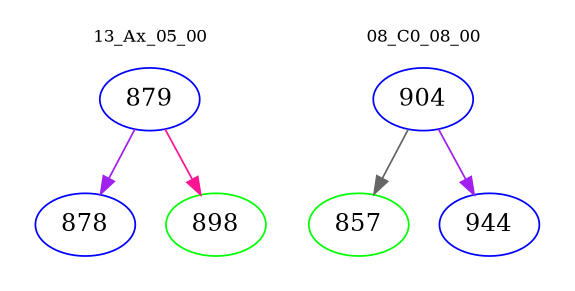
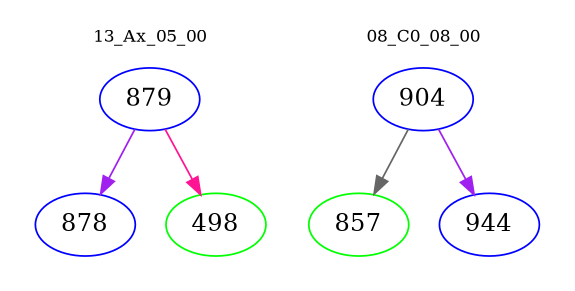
node "898": label "898" -> "498"
